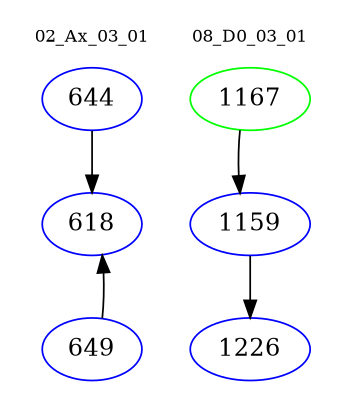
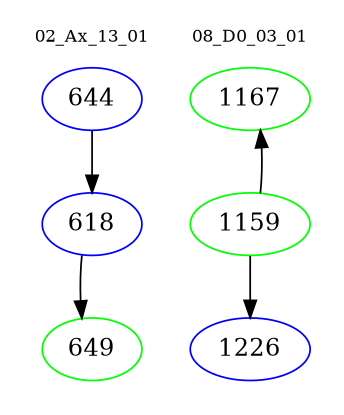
cluster "02_Ax_03_01": label "02_Ax_03_01" -> "02_Ax_13_01"
edge "1167" -> "1159": reversed
node "1159": color blue -> green
edge "649" -> "618": reversed
node "649": color blue -> green
